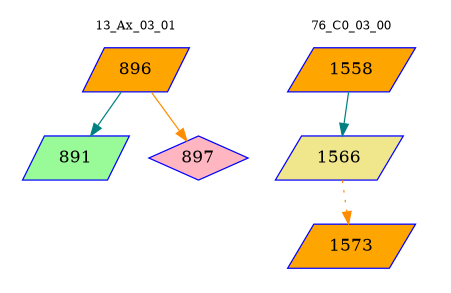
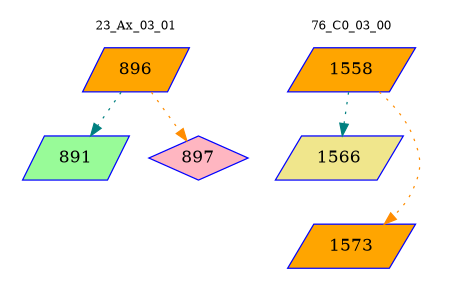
cluster "13_Ax_03_01": label "13_Ax_03_01" -> "23_Ax_03_01"
edge "1558" -> "1566": style solid -> dotted
edge "896" -> "891": style solid -> dotted
edge "896" -> "897": style solid -> dotted
edge "1566" -> "1573": now "1558" -> "1573"
